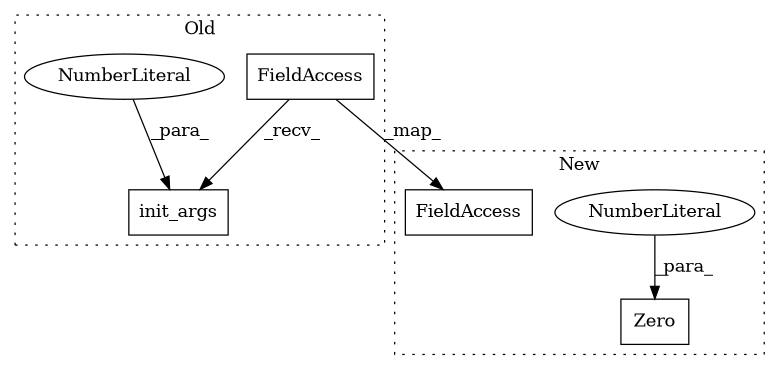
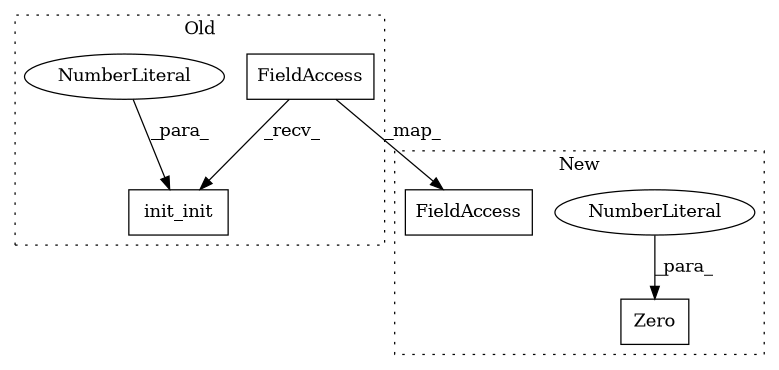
node "init_args": label "init_args" -> "init_init"
